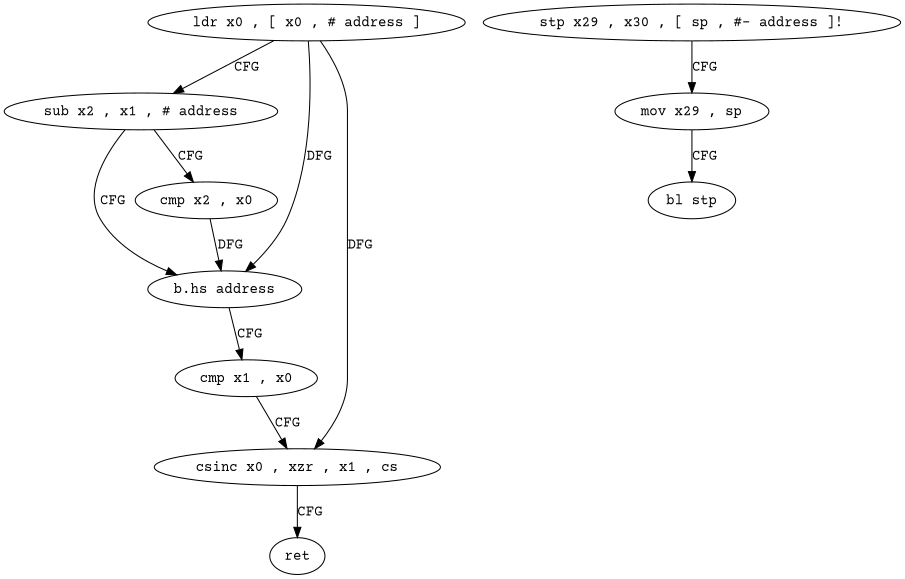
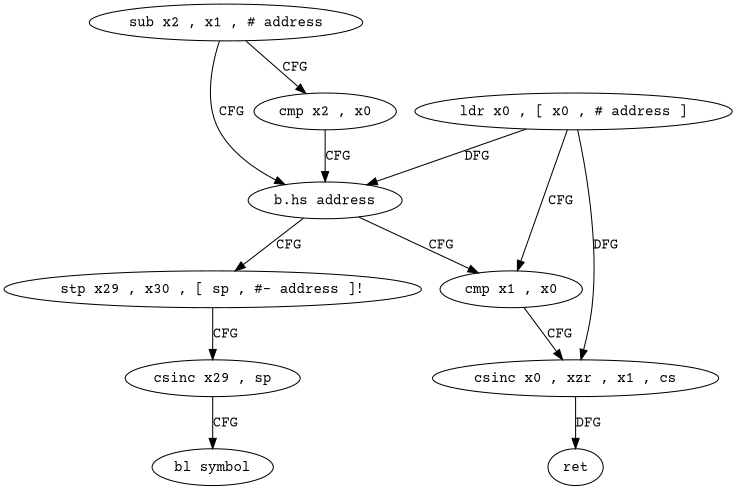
edge "ldr x0 , [ x0 , # address ]" -> "sub x2 , x1 , # address": now "ldr x0 , [ x0 , # address ]" -> "cmp x1 , x0"
node "mov x29 , sp": label "mov x29 , sp" -> "csinc x29 , sp"
node "bl stp": label "bl stp" -> "bl symbol"
edge "b.hs address" -> "stp x29 , x30 , [ sp , #- address ]!": added, label "CFG"
edge "cmp x2 , x0" -> "b.hs address": label "DFG" -> "CFG"
edge "csinc x0 , xzr , x1 , cs" -> "ret": label "CFG" -> "DFG"
